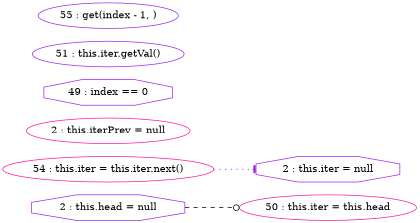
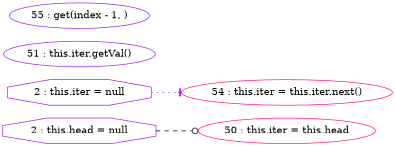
node "49 : index == 0": removed
node "2 : this.iterPrev = null": removed
edge "54 : this.iter = this.iter.next()" -> "2 : this.iter = null": reversed
